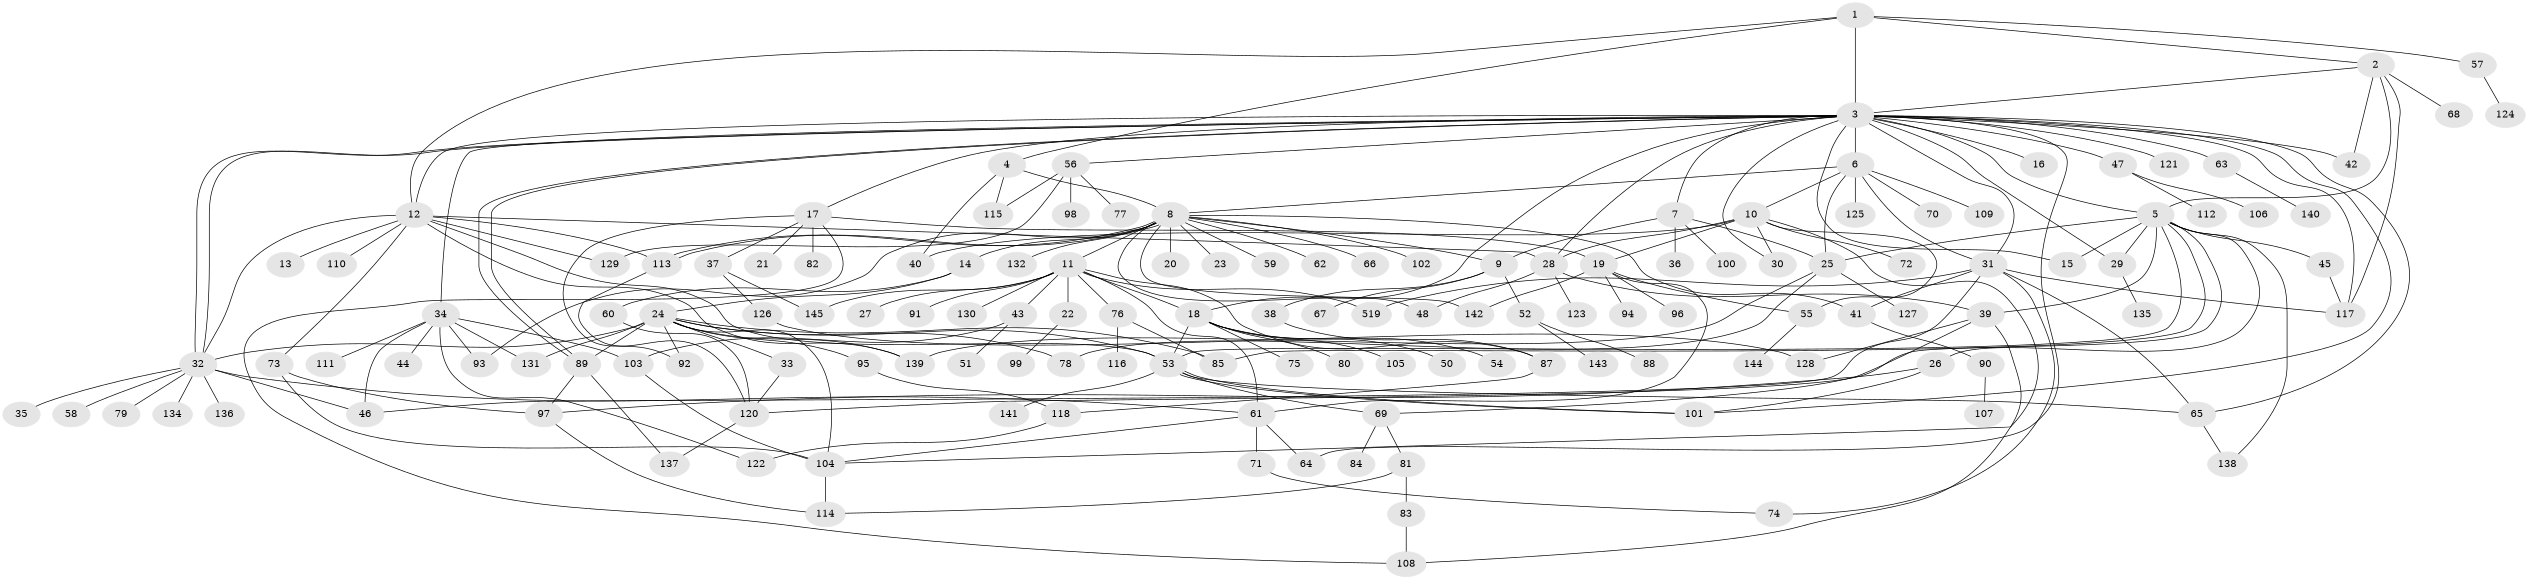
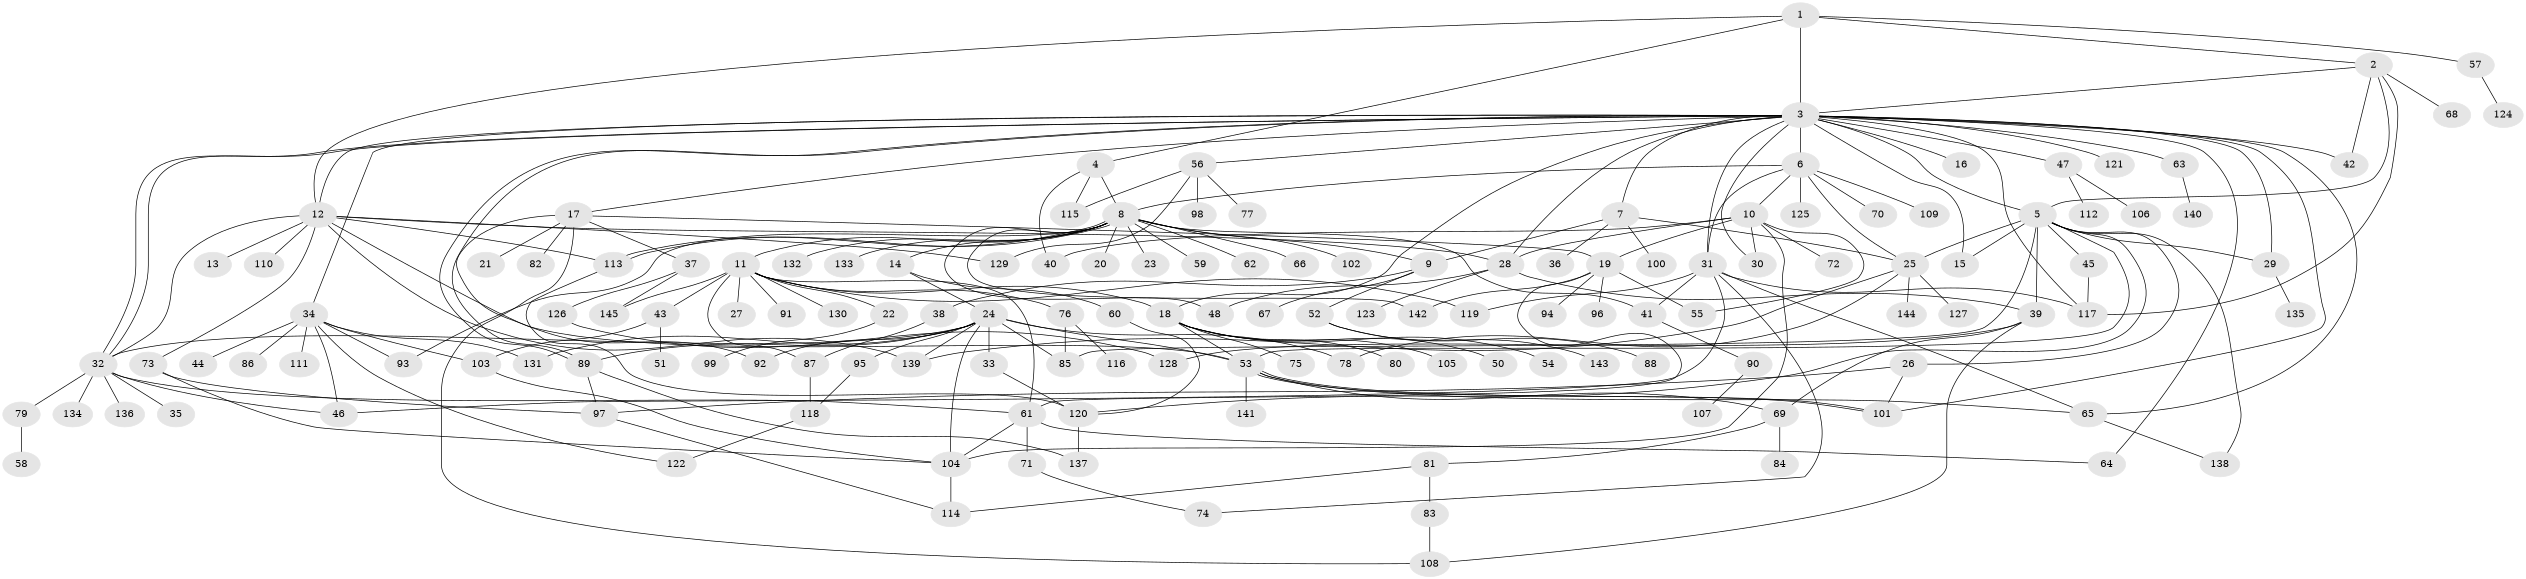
node "133": added
node "519": label "519" -> "119"
edge "55" -- "144": now "25" -- "144"
node "86": added
edge "32" -- "58": now "79" -- "58"
